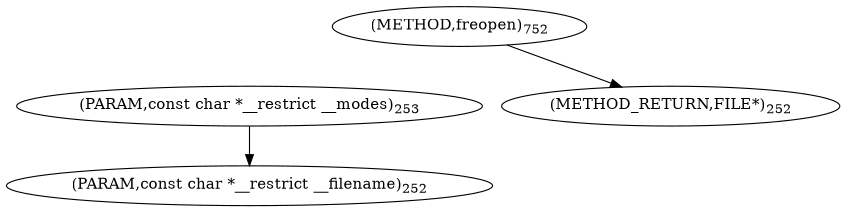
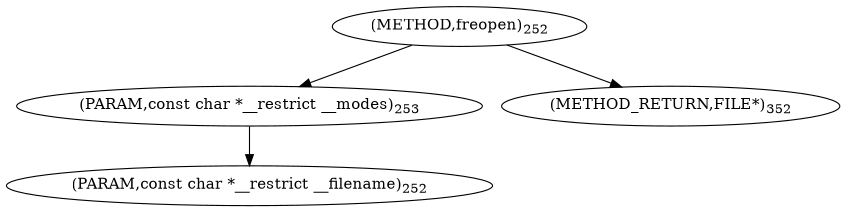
node "(METHOD,freopen)": text "752" -> "252"
edge "(METHOD,freopen)" -> "(PARAM,const char *__restrict __modes)": added
node "(METHOD_RETURN,FILE*)": text "252" -> "352"
